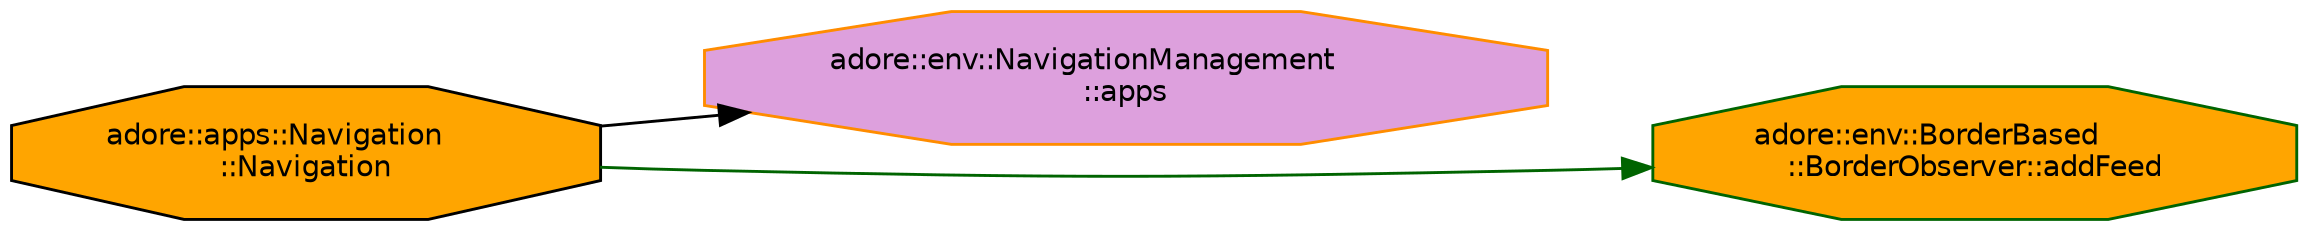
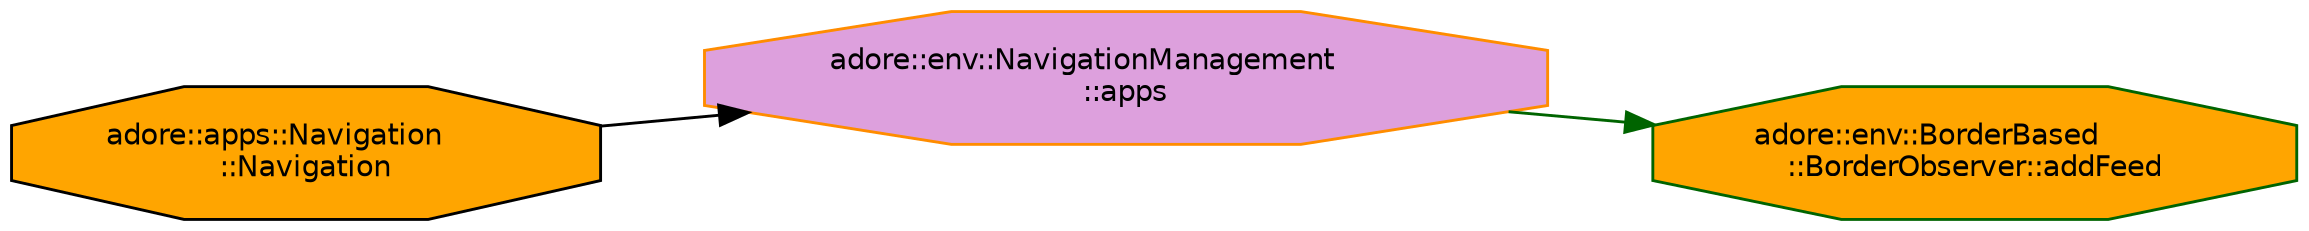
edge "adore::apps::Navigation ::Navigation" -> "adore::env::BorderBased ::BorderObserver::addFeed": now "adore::env::NavigationManagement ::apps" -> "adore::env::BorderBased ::BorderObserver::addFeed"
